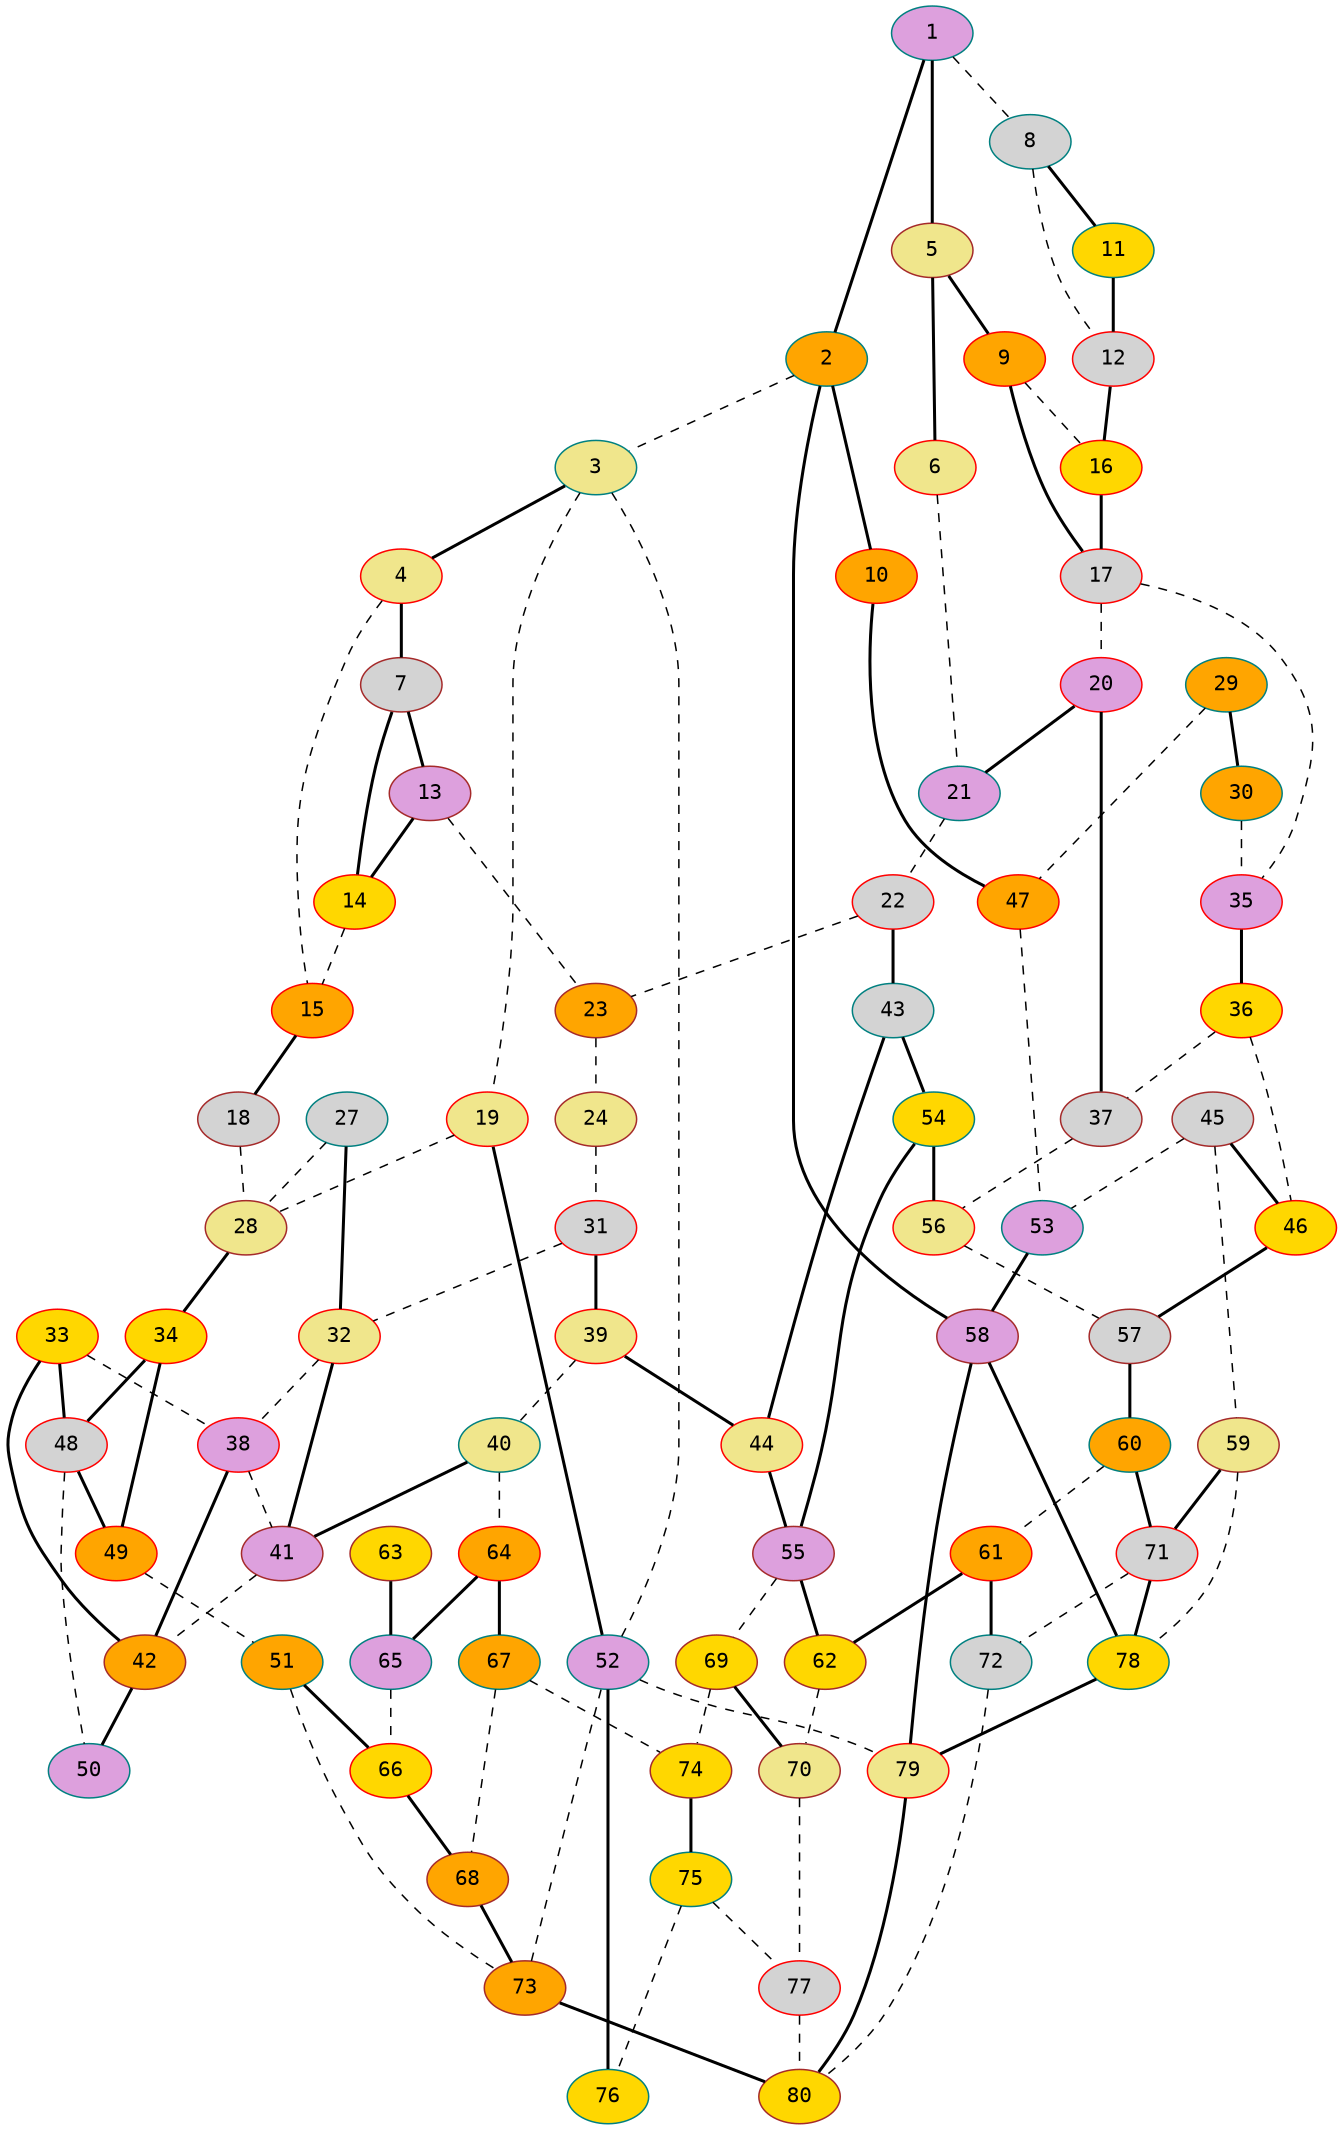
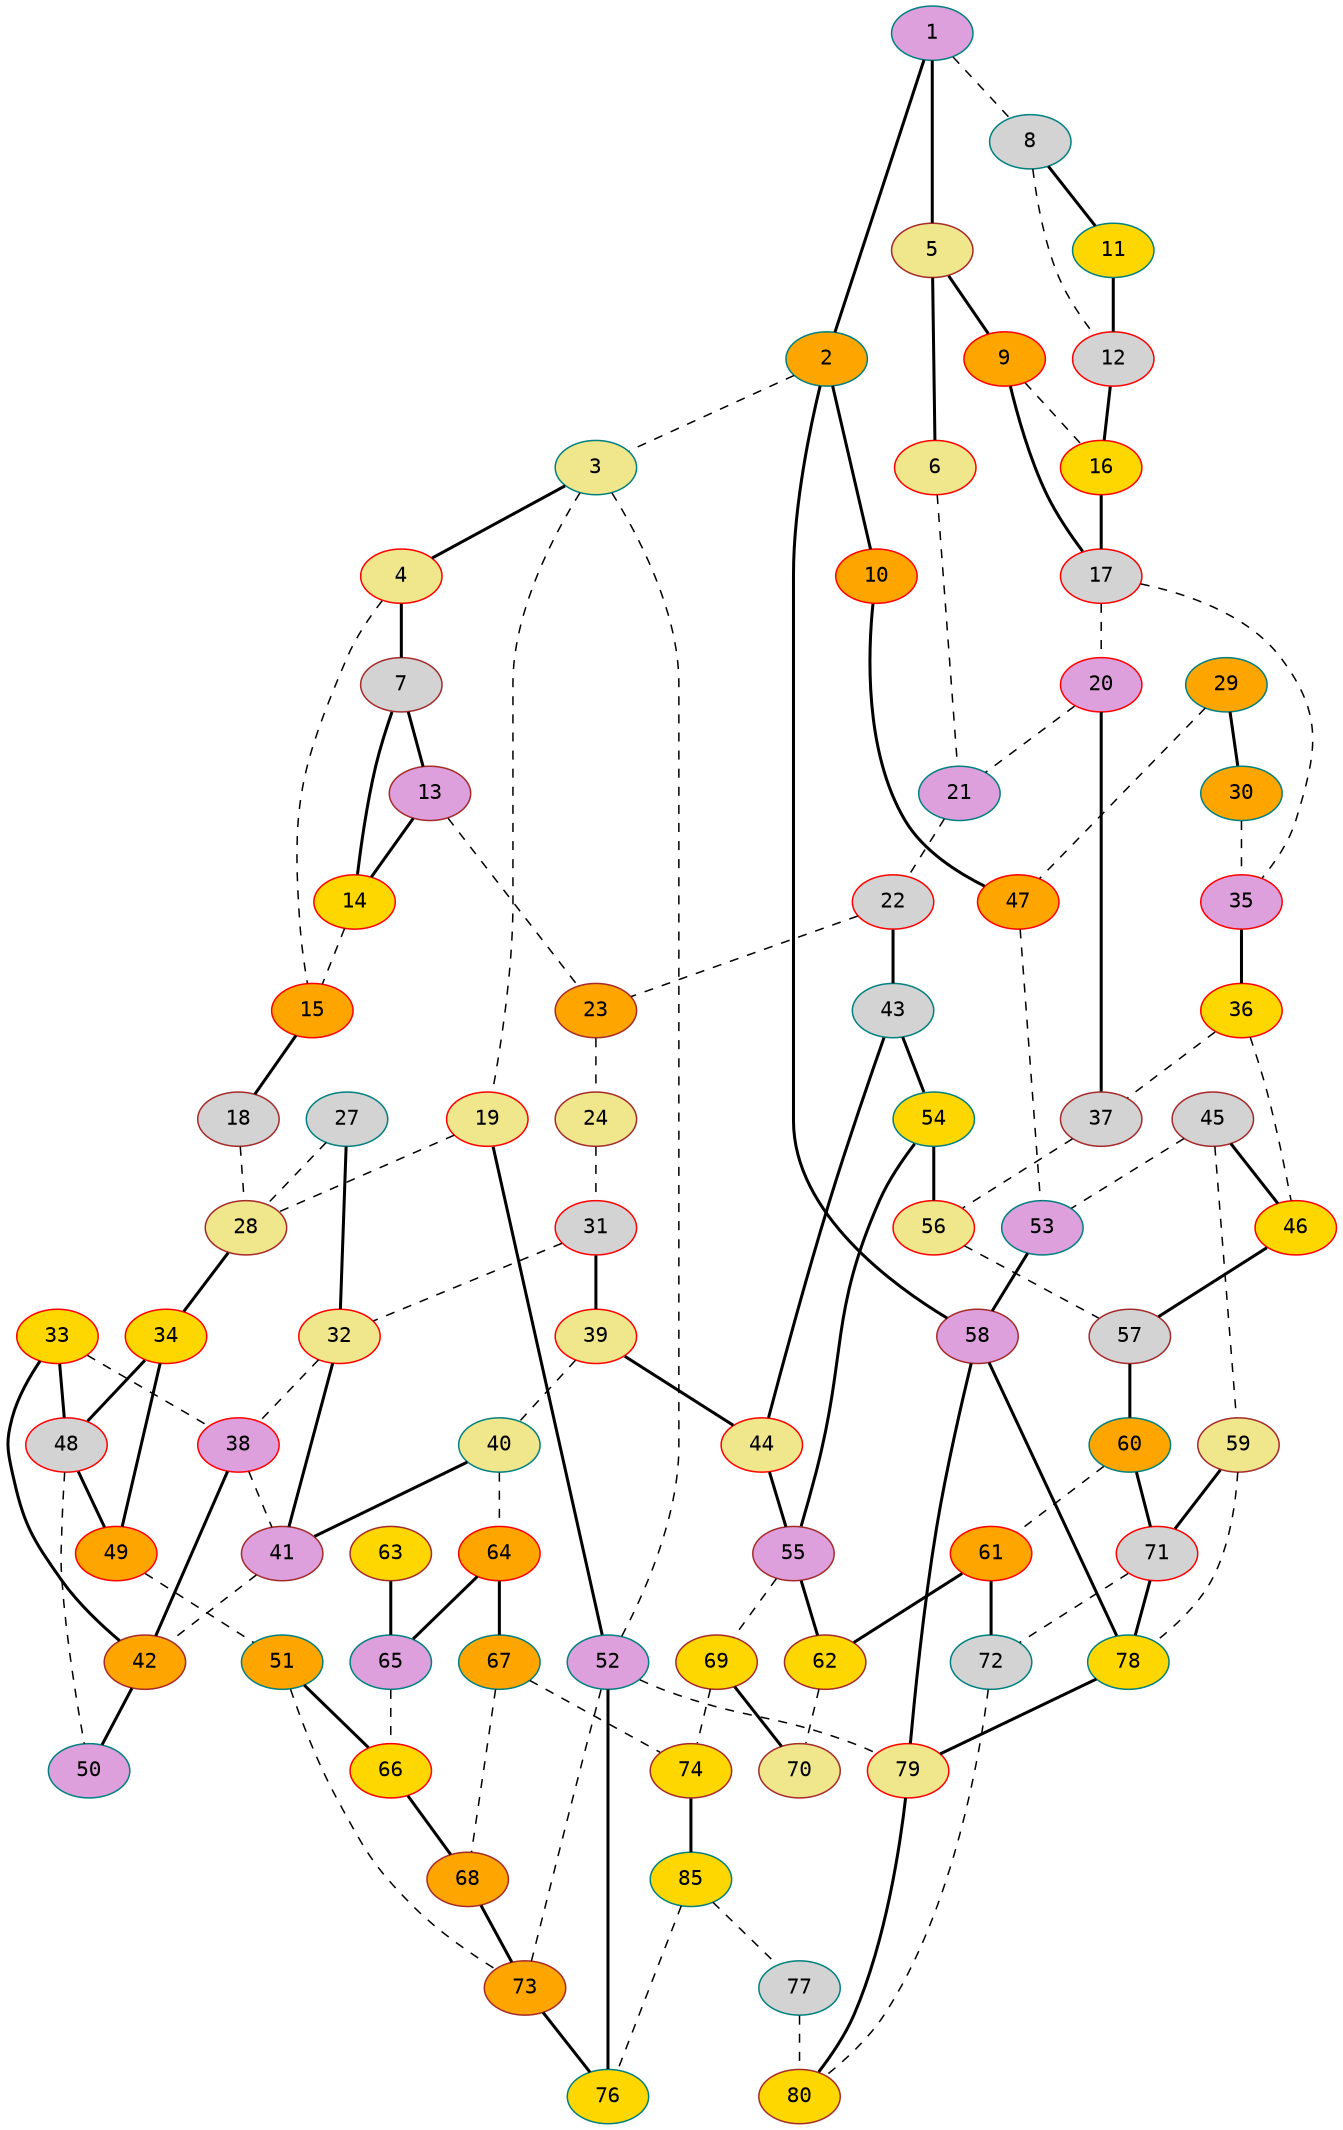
edge "20" -- "21": style bold -> dashed
node "75": label "75" -> "85"
edge "70" -- "77": removed
node "77": color red -> teal
edge "73" -- "80": now "73" -- "76"
